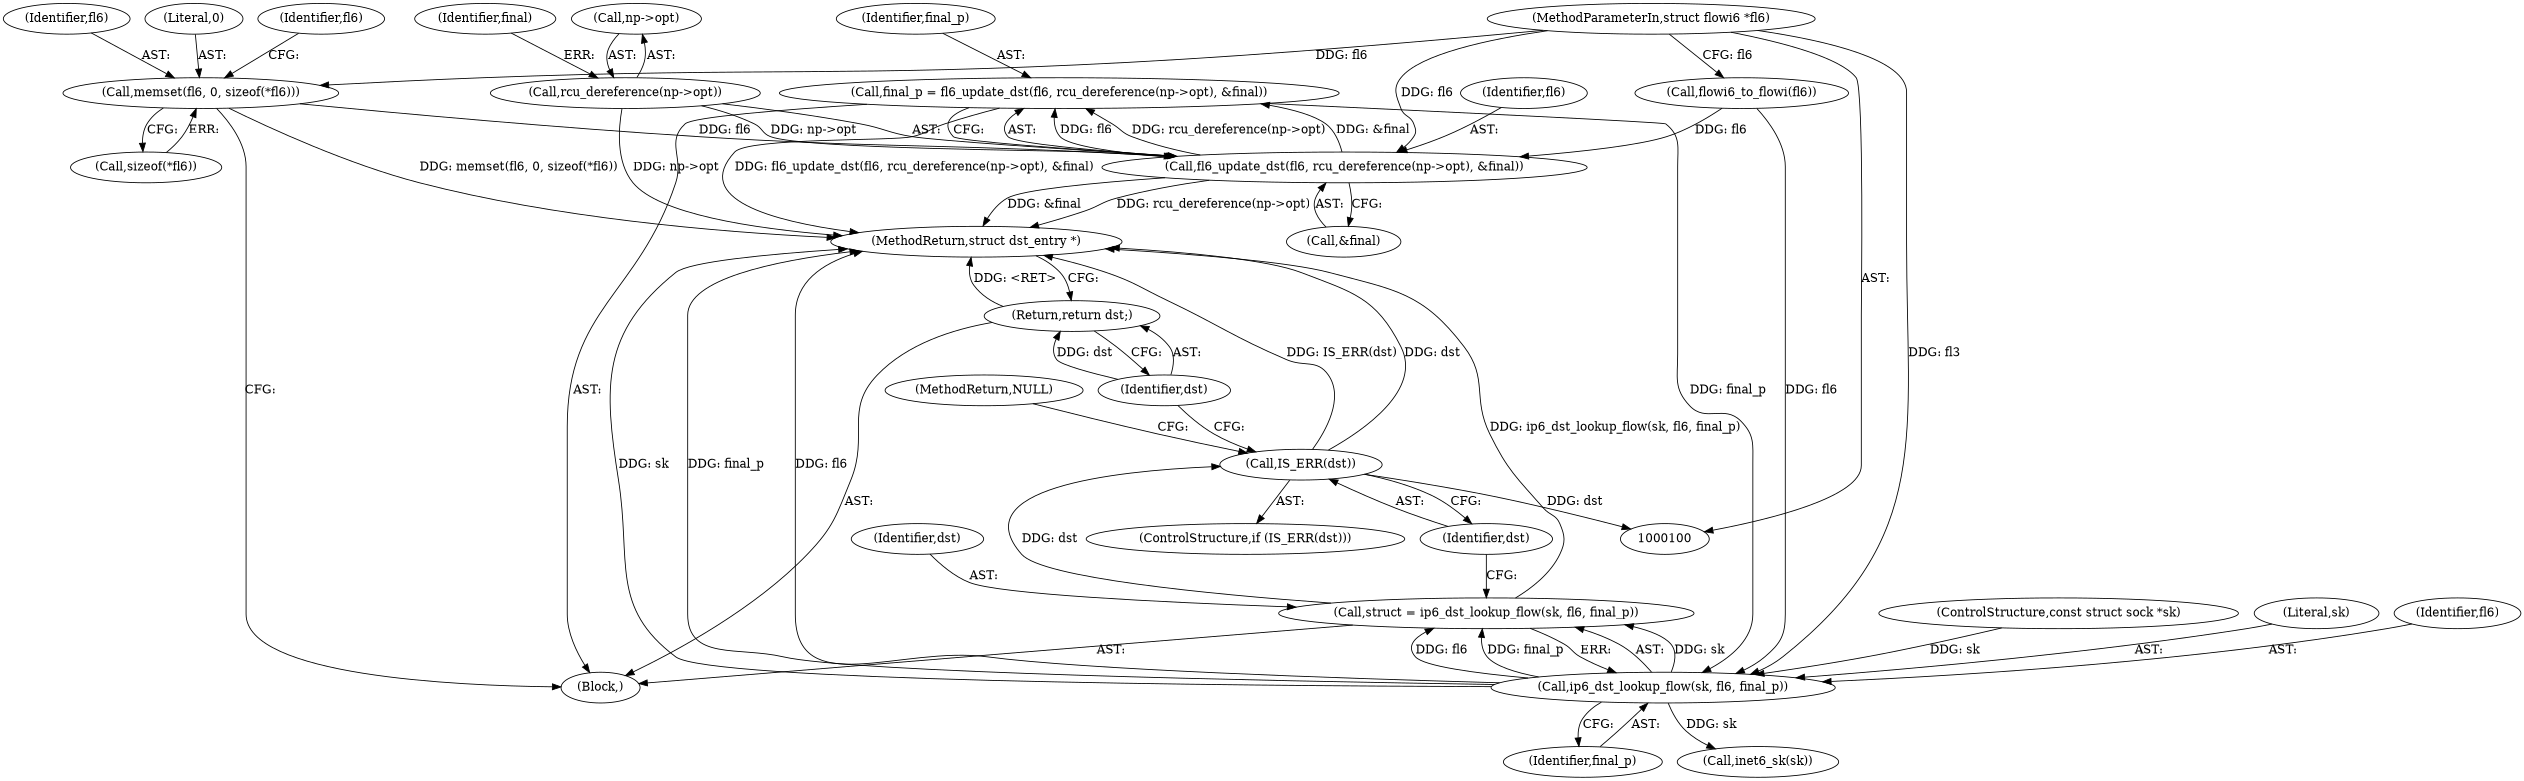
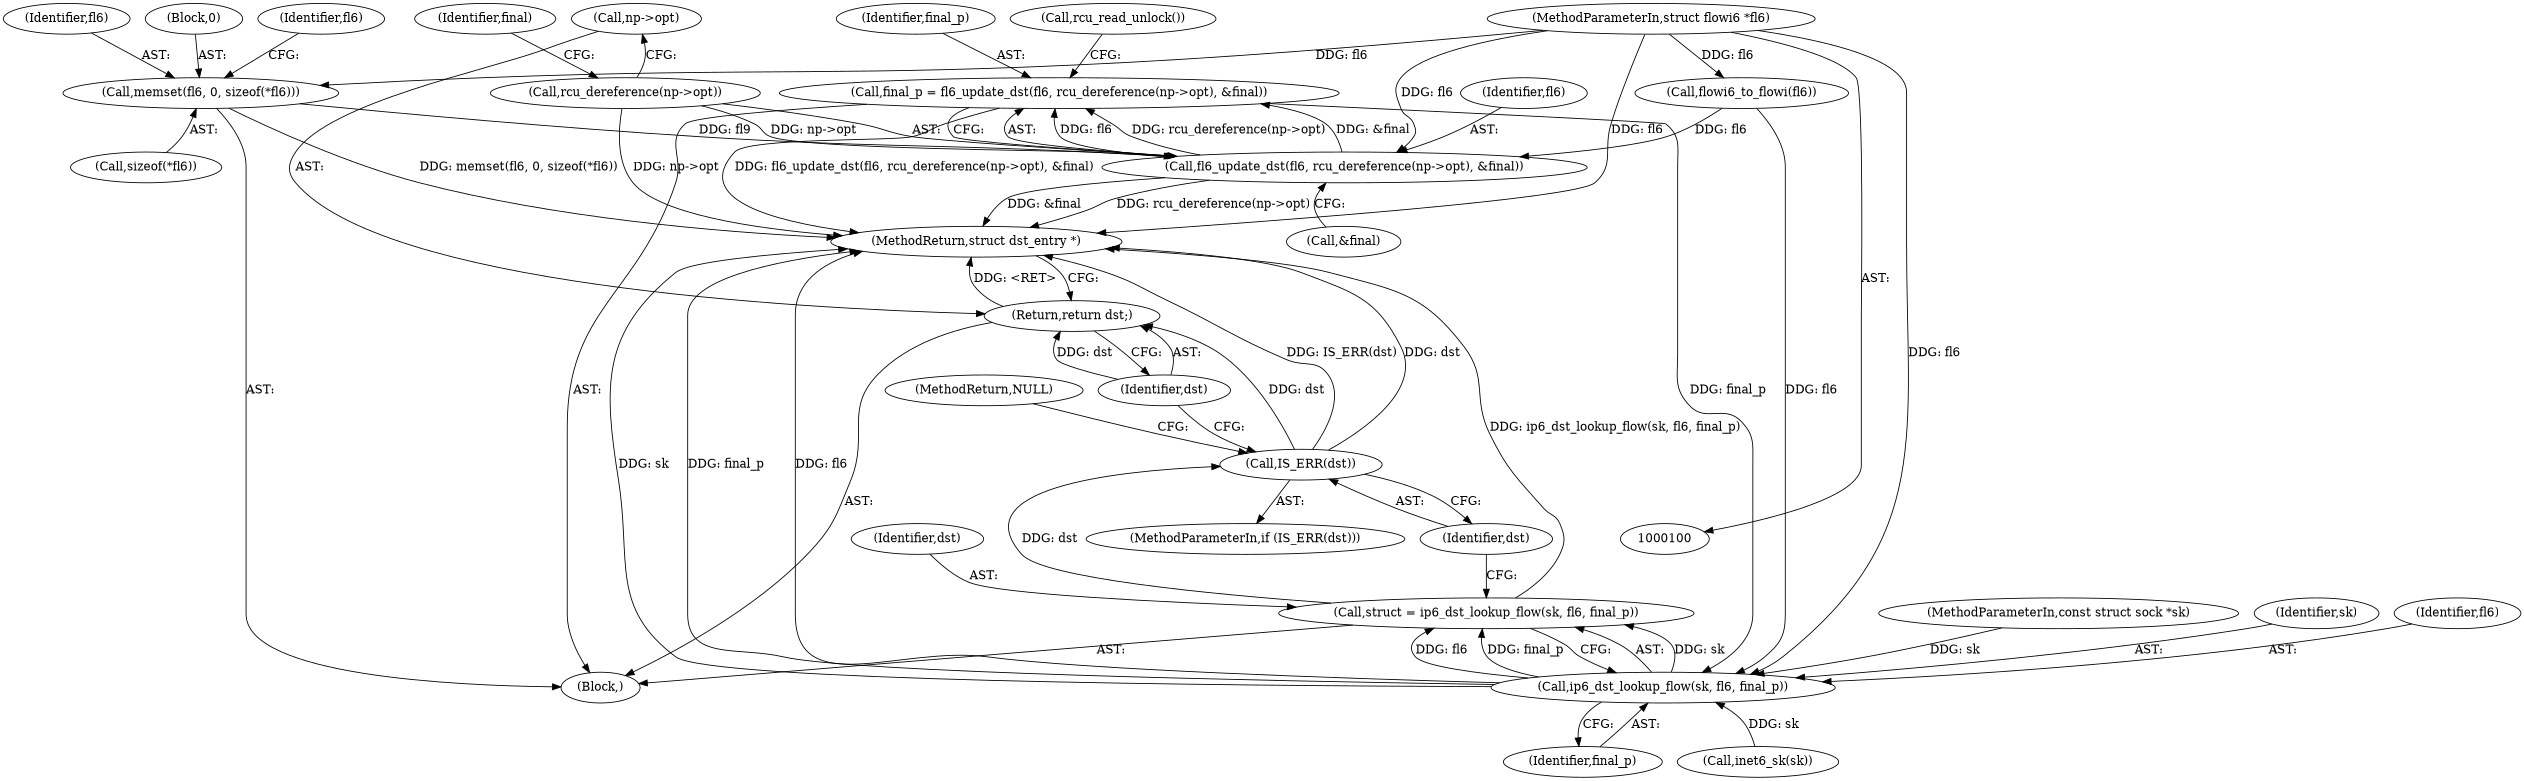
node "(Literal,0)": label "(Literal,0)" -> "(Block,0)"
node "(Call,rcu_read_unlock())": added
edge "(Call,np->opt)" -> "(Call,rcu_dereference(np->opt))": now "(Call,np->opt)" -> "(Return,return dst;)"
edge "(Identifier,final)" -> "(Call,rcu_dereference(np->opt))": label "ERR: " -> "CFG: "
edge "(Call,rcu_dereference(np->opt))" -> "(Call,np->opt)": label "AST: " -> "CFG: "
edge "(MethodParameterIn,struct flowi6 *fl6)" -> "(Call,flowi6_to_flowi(fl6))": label "CFG: fl6" -> "DDG: fl6"
edge "(Call,memset(fl6, 0, sizeof(*fl6)))" -> "(Call,sizeof(*fl6))": removed, label "CFG:"
edge "(Call,sizeof(*fl6))" -> "(Call,memset(fl6, 0, sizeof(*fl6)))": label "ERR: " -> "AST: "
edge "(Call,memset(fl6, 0, sizeof(*fl6)))" -> "(Call,fl6_update_dst(fl6, rcu_dereference(np->opt), &final))": label "DDG: fl6" -> "DDG: fl9"
edge "(Call,fl6_update_dst(fl6, rcu_dereference(np->opt), &final))" -> "(Call,&final)": removed, label "CFG:"
edge "(Call,&final)" -> "(Call,fl6_update_dst(fl6, rcu_dereference(np->opt), &final))": label "AST: " -> "CFG: "
edge "(MethodParameterIn,struct flowi6 *fl6)" -> "(MethodReturn,struct dst_entry *)": added, label "DDG: fl6"
edge "(MethodParameterIn,struct flowi6 *fl6)" -> "(Call,ip6_dst_lookup_flow(sk, fl6, final_p))": label "DDG: fl3" -> "DDG: fl6"
edge "(Call,memset(fl6, 0, sizeof(*fl6)))" -> "(Block,)": label "CFG: " -> "AST: "
edge "(Call,IS_ERR(dst))" -> "1000100": now "(Call,IS_ERR(dst))" -> "(Return,return dst;)"
node "(ControlStructure,if (IS_ERR(dst)))": label "(ControlStructure,if (IS_ERR(dst)))" -> "(MethodParameterIn,if (IS_ERR(dst)))"
node "(ControlStructure,const struct sock *sk)": label "(ControlStructure,const struct sock *sk)" -> "(MethodParameterIn,const struct sock *sk)"
node "(Literal,sk)": label "(Literal,sk)" -> "(Identifier,sk)"
edge "(Call,struct = ip6_dst_lookup_flow(sk, fl6, final_p))" -> "(Call,ip6_dst_lookup_flow(sk, fl6, final_p))": label "ERR: " -> "CFG: "
edge "(Call,ip6_dst_lookup_flow(sk, fl6, final_p))" -> "(Call,inet6_sk(sk))": reversed
